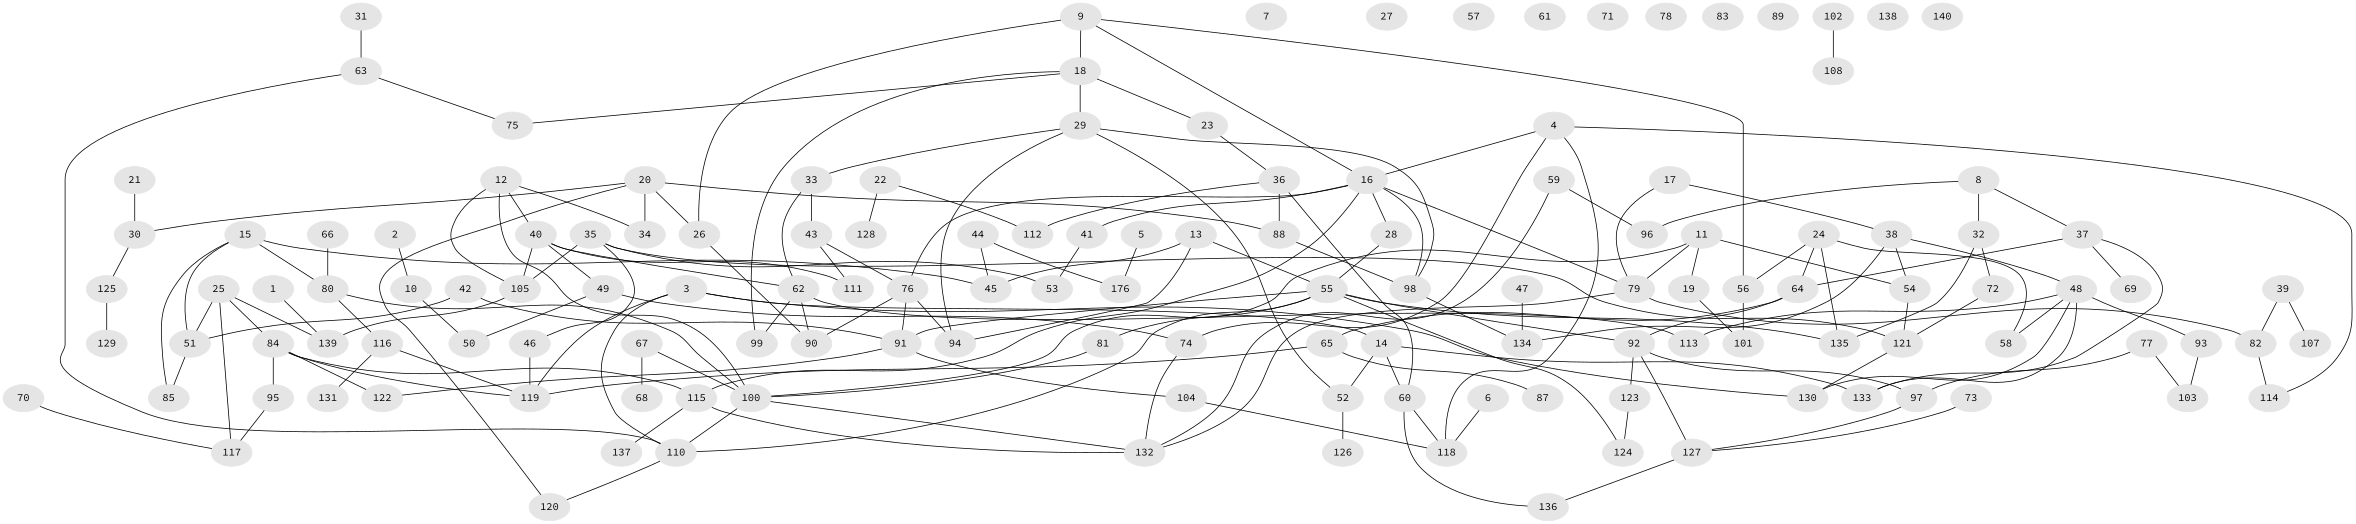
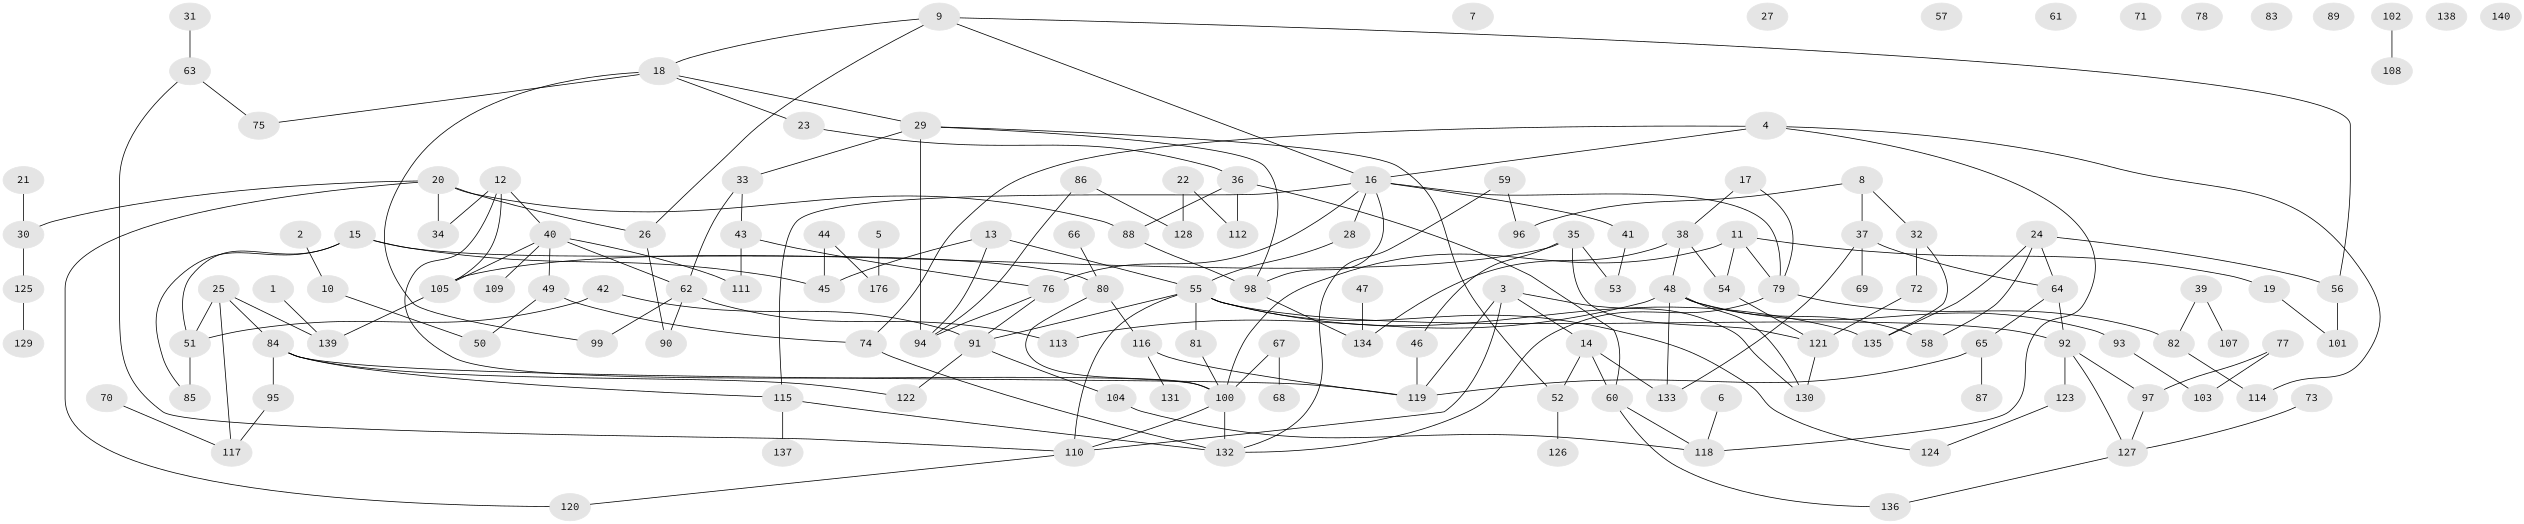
node "86": added
node "109": added
edge "76" -- "90": removed
